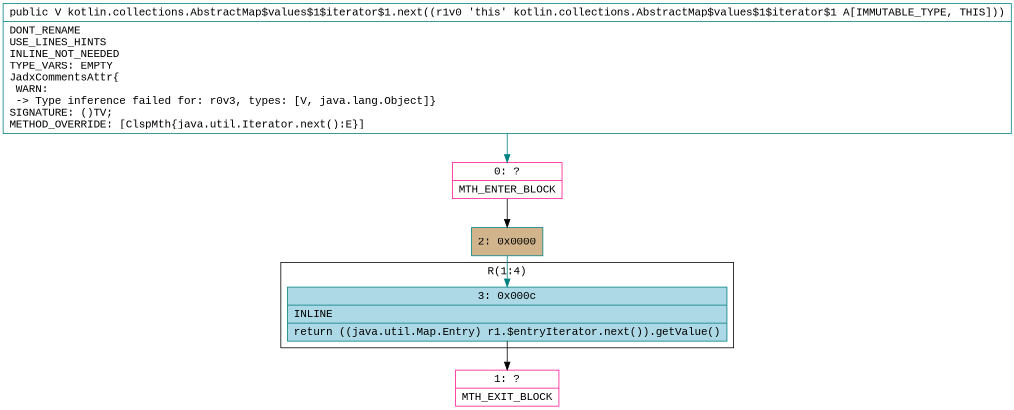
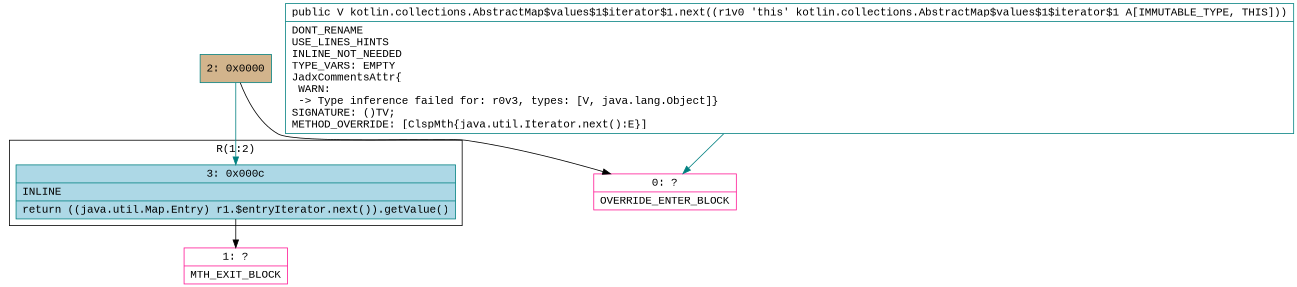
node "0: ?": text "MTH_ENTER_BLOCK" -> "OVERRIDE_ENTER_BLOCK"
edge "0: ?" -> "2: 0x0000": reversed
cluster "R(1:4)": label "R(1:4)" -> "R(1:2)"
